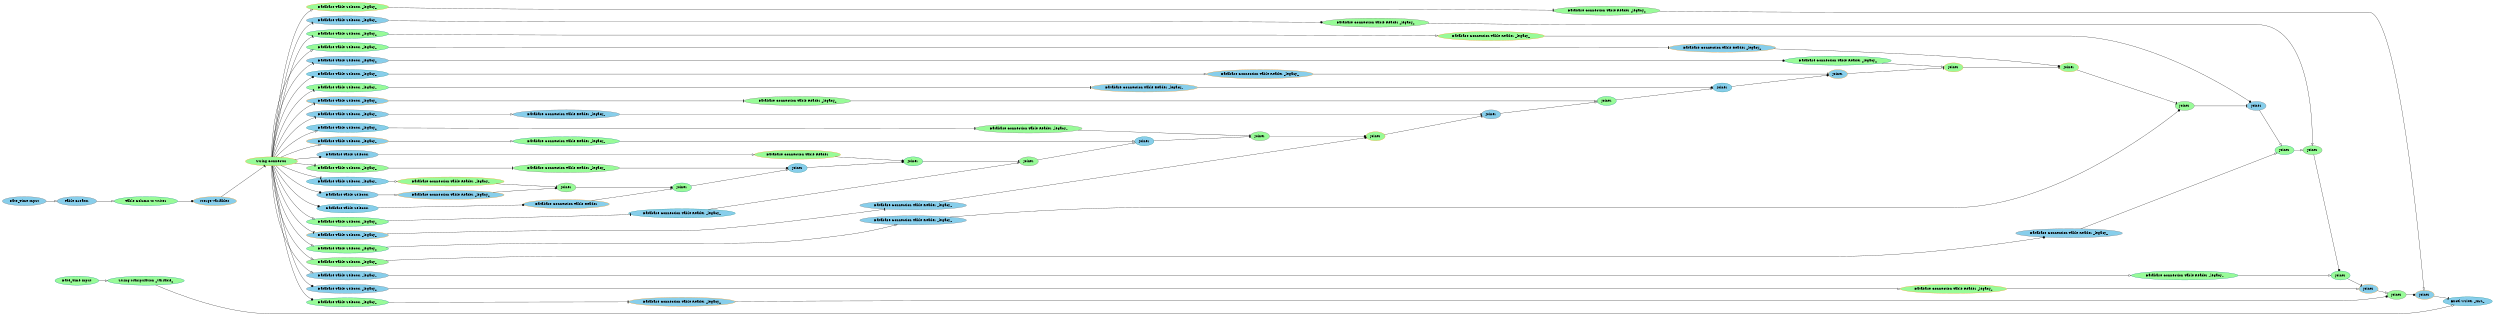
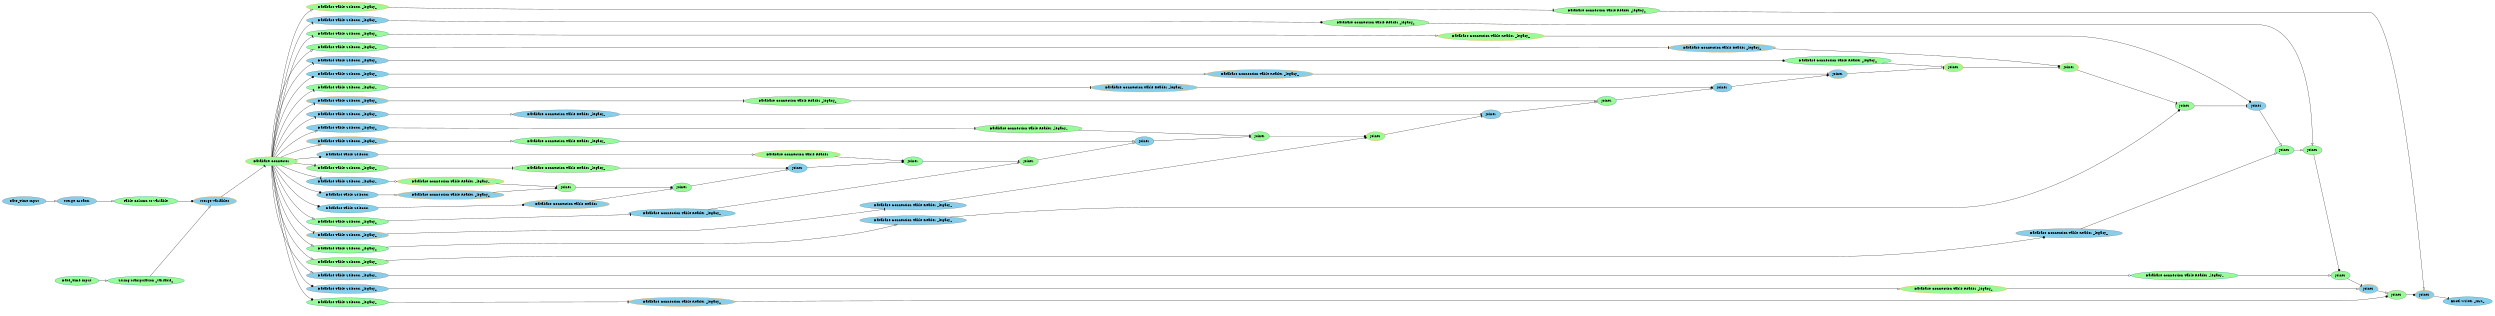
node "String Connector": label "String Connector" -> "Database Connector"
node "Table Creator": label "Table Creator" -> "Merge Creator"
node "Table Column to Writer": label "Table Column to Writer" -> "Table Column to Variable"
edge "String Manipulation _Variable_" -> "Excel Writer _XLS_": now "String Manipulation _Variable_" -> "Merge Variables"
